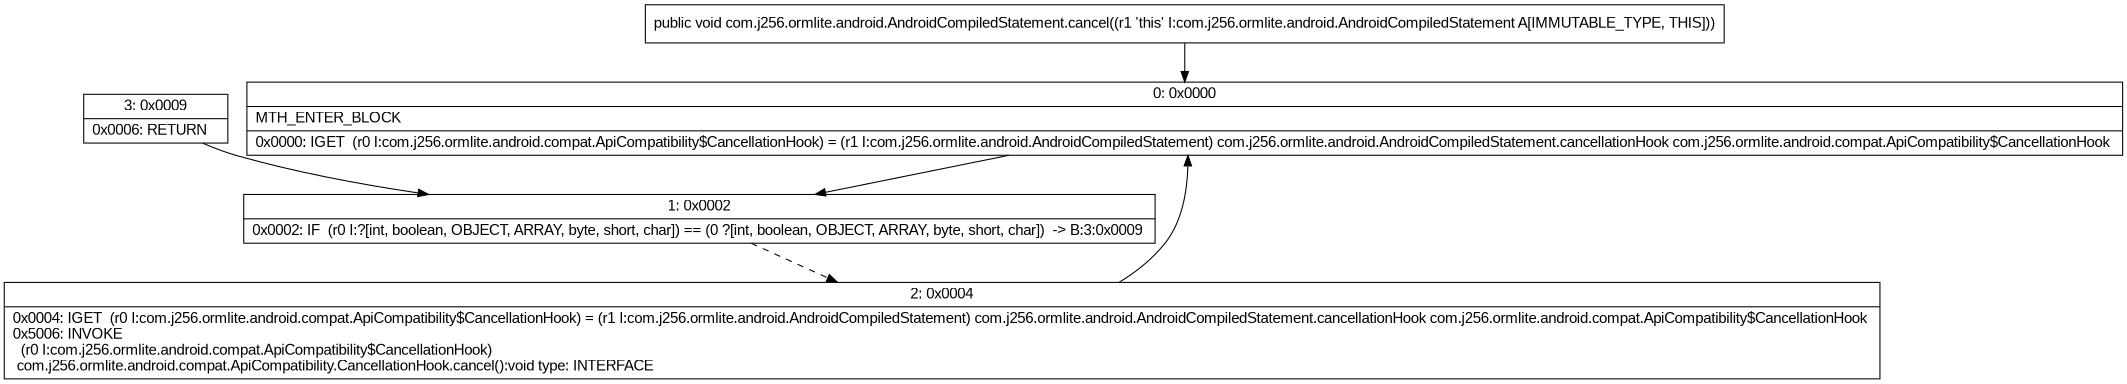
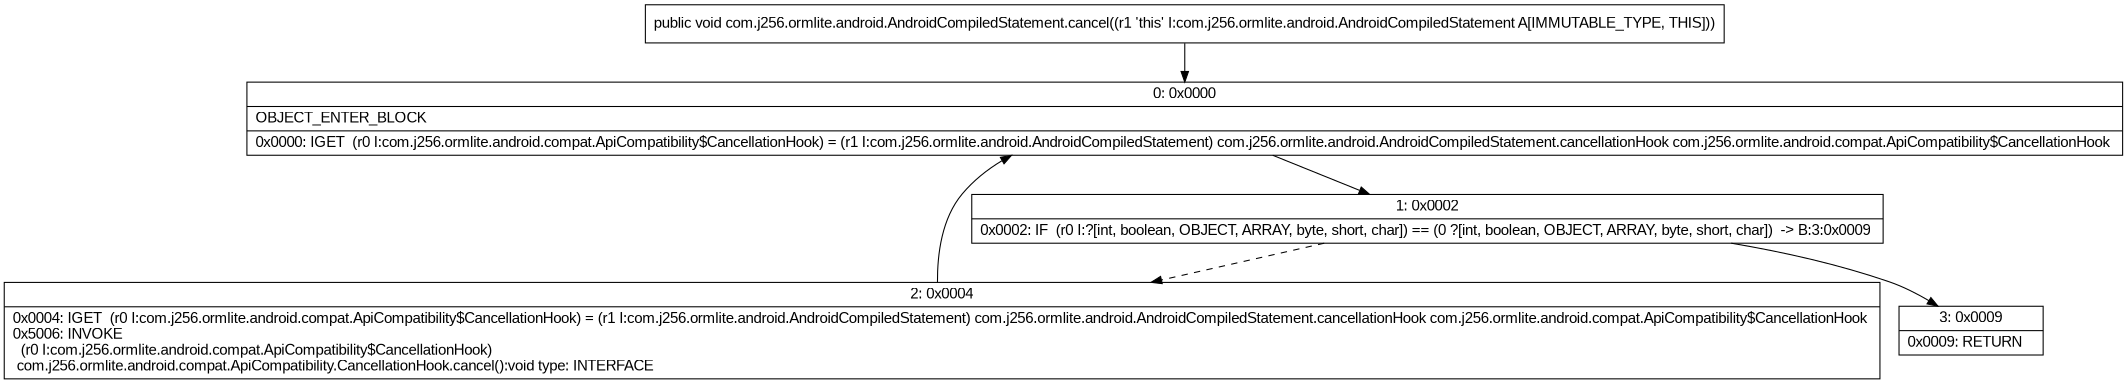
node "0: 0x0000": text "MTH_ENTER_BLOCK" -> "OBJECT_ENTER_BLOCK"
node "3: 0x0009": text "0x0006: RETURN" -> "0x0009: RETURN"
edge "3: 0x0009" -> "1: 0x0002": reversed
